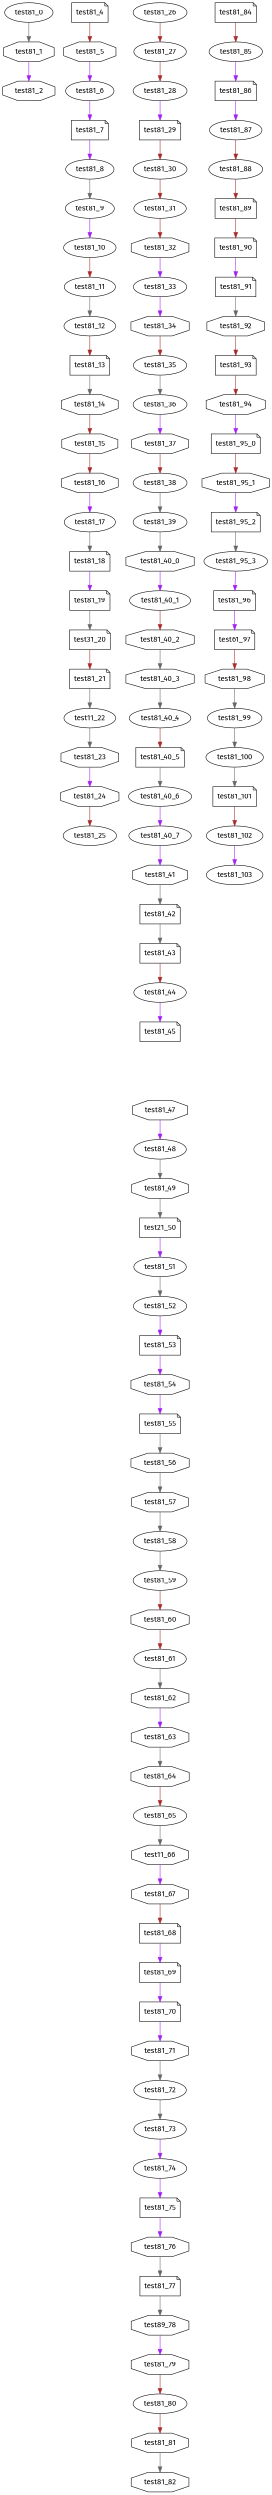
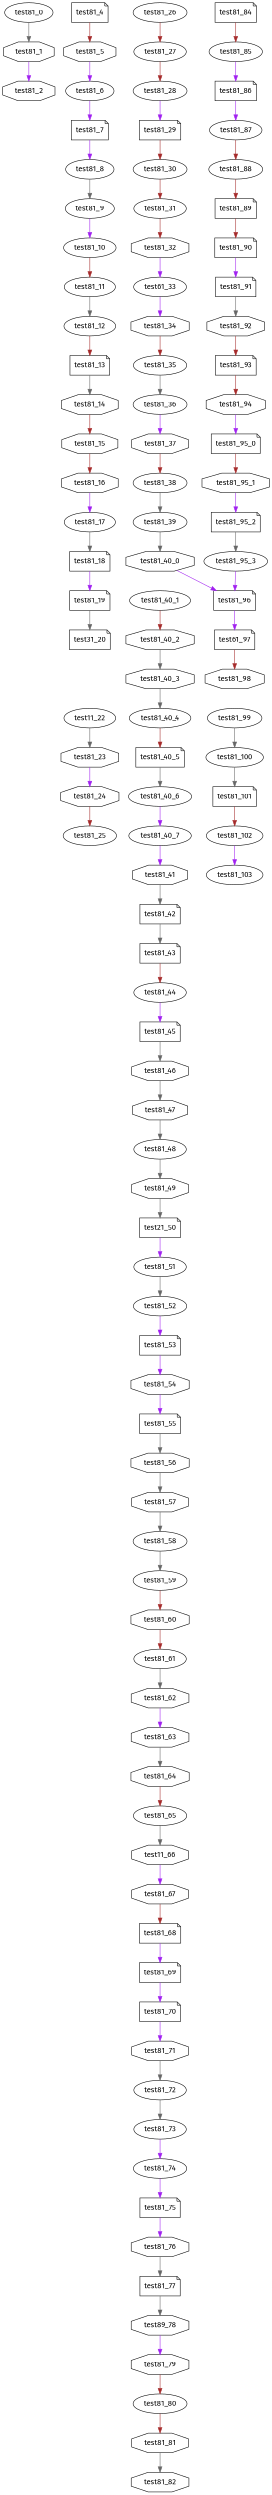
node "test81_33": label "test81_33" -> "test61_33"
edge "test81_40_0" -> "test81_40_1": now "test81_40_0" -> "test81_96"
node "test81_21": removed
edge "test81_98" -> "test81_99": removed
node "test81_46": added
edge "test81_47" -> "test81_48": color purple -> gray40
